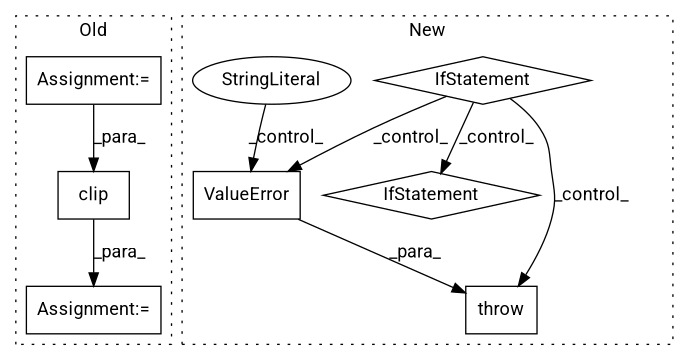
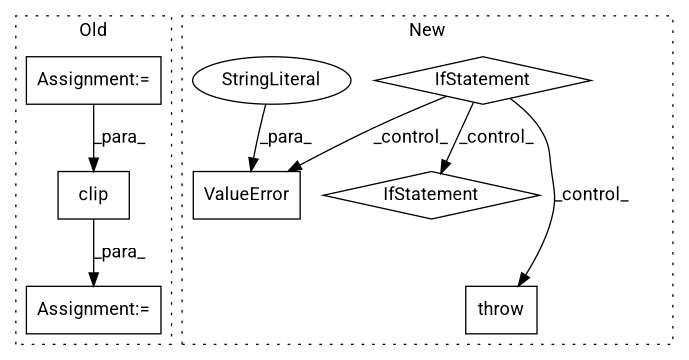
edge "StringLiteral" -> "ValueError": label "_control_" -> "_para_"
edge "ValueError" -> "throw": removed, label "_para_"
